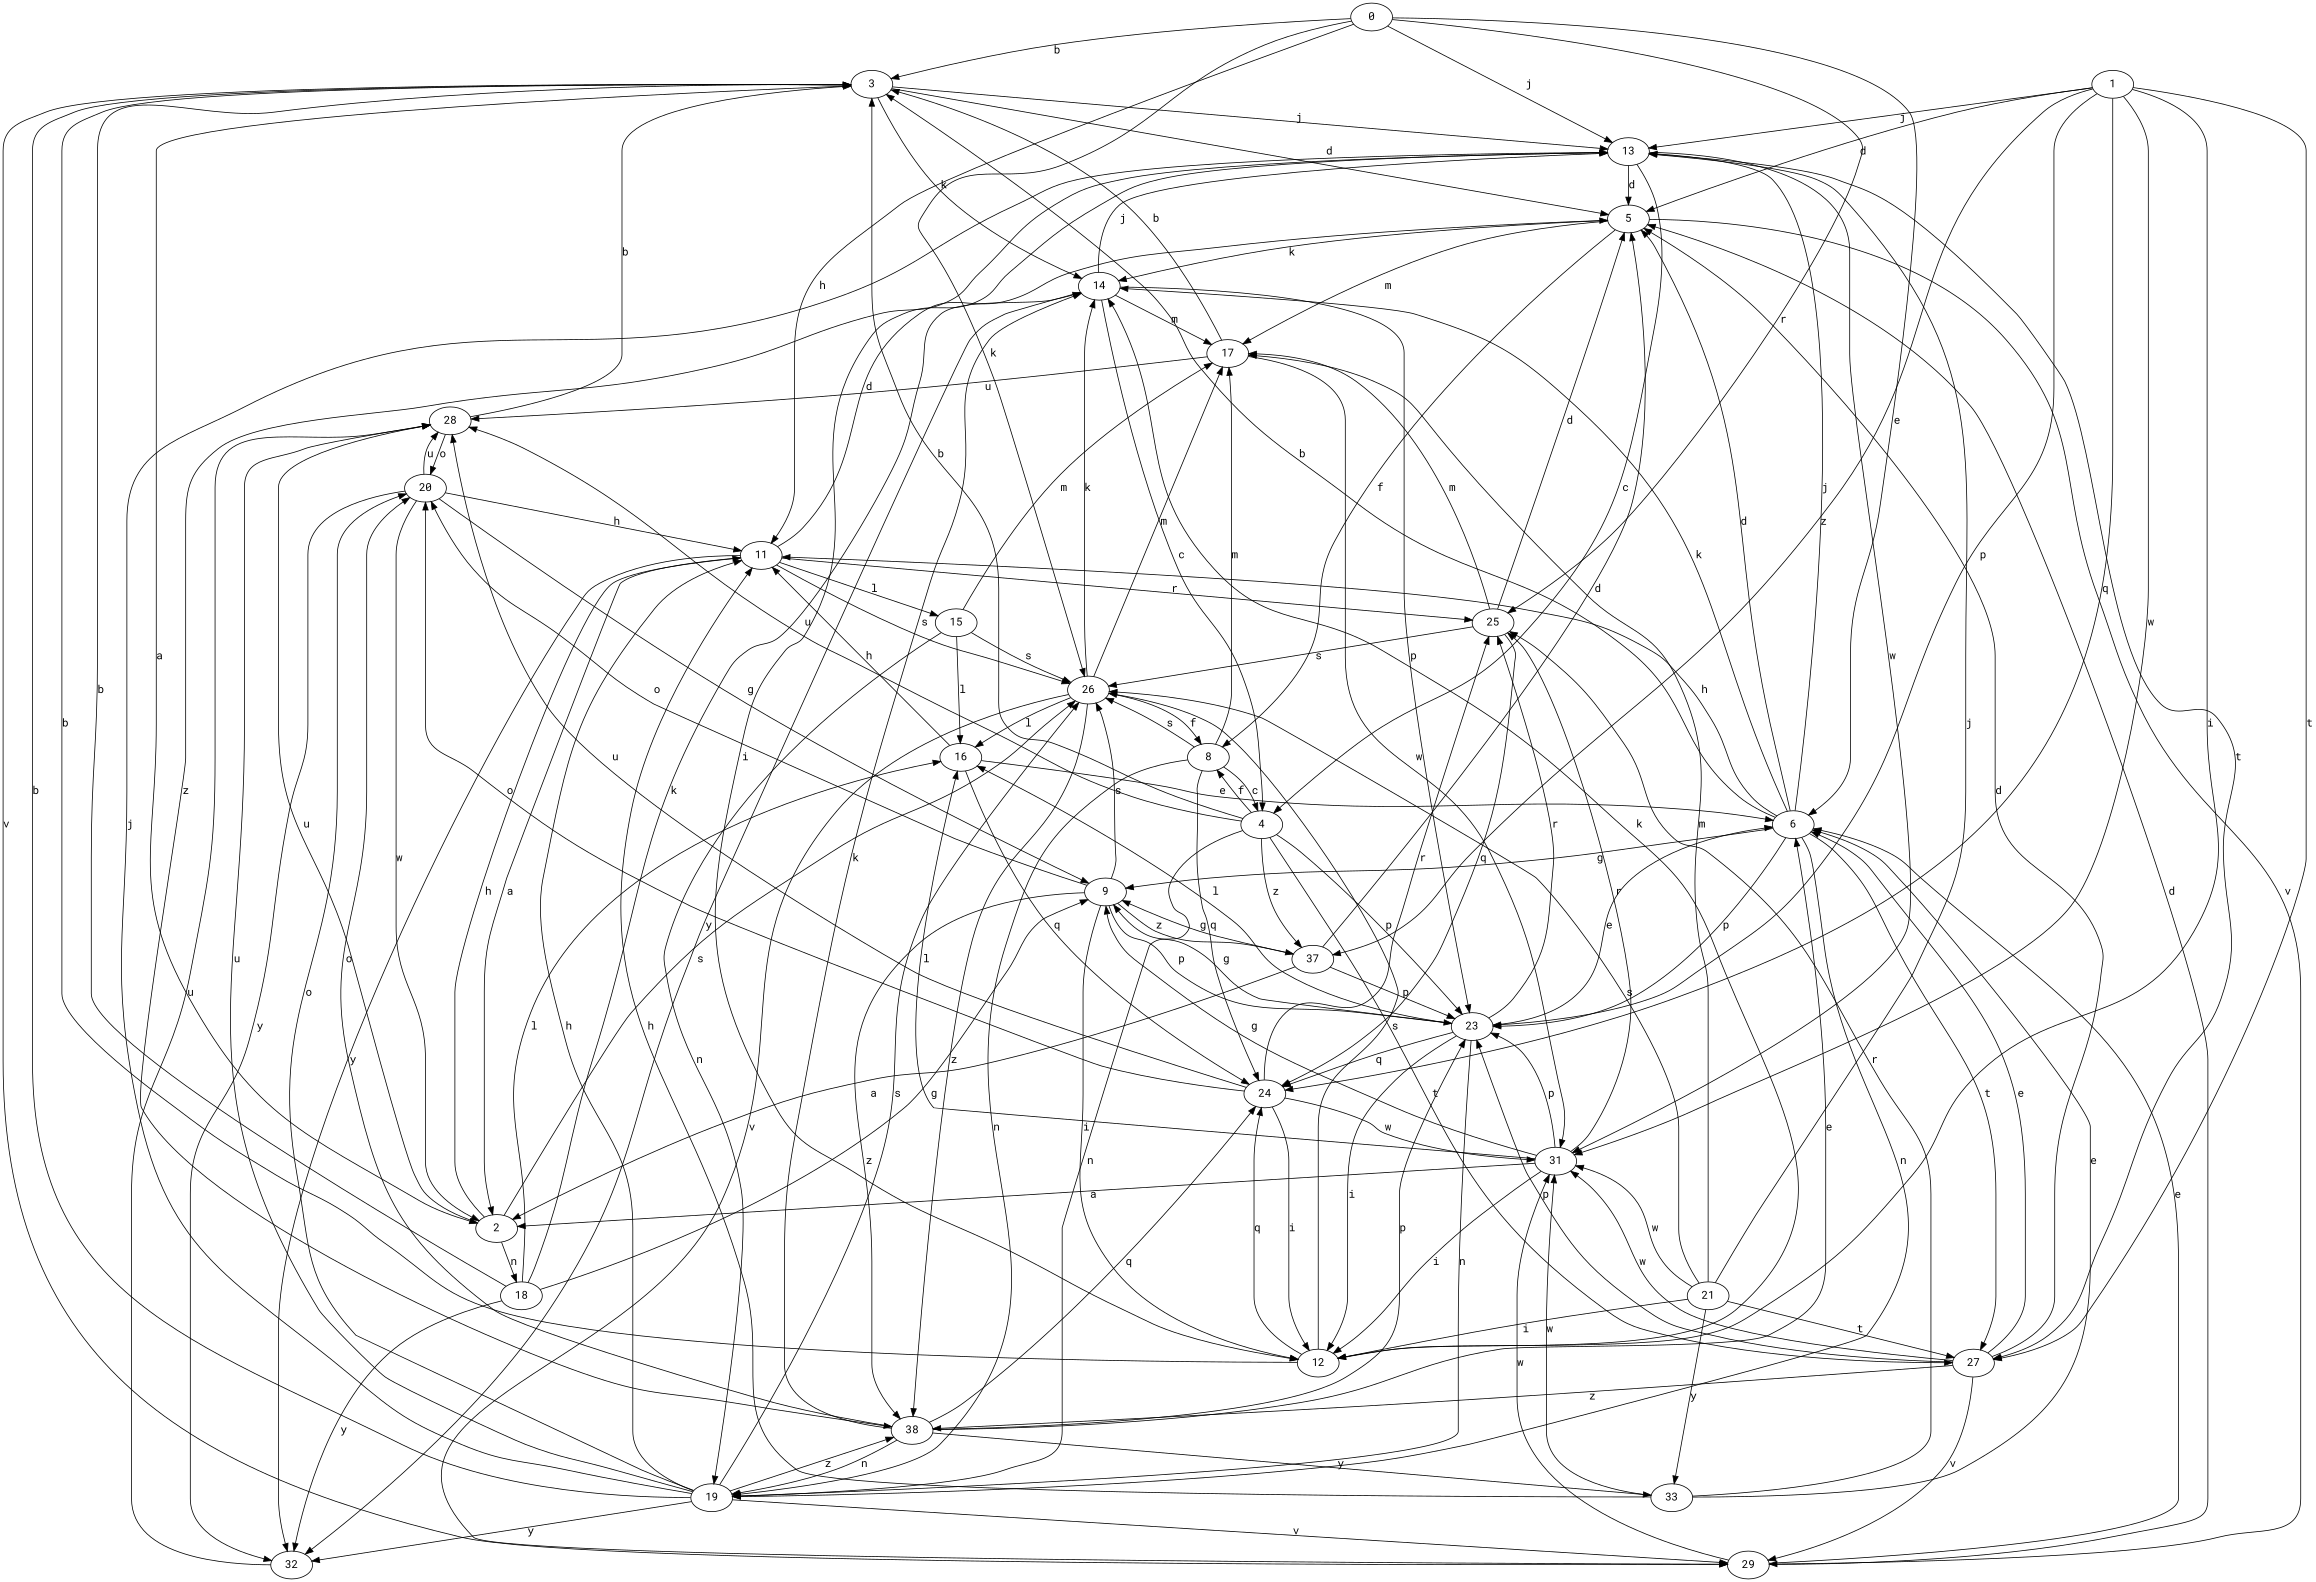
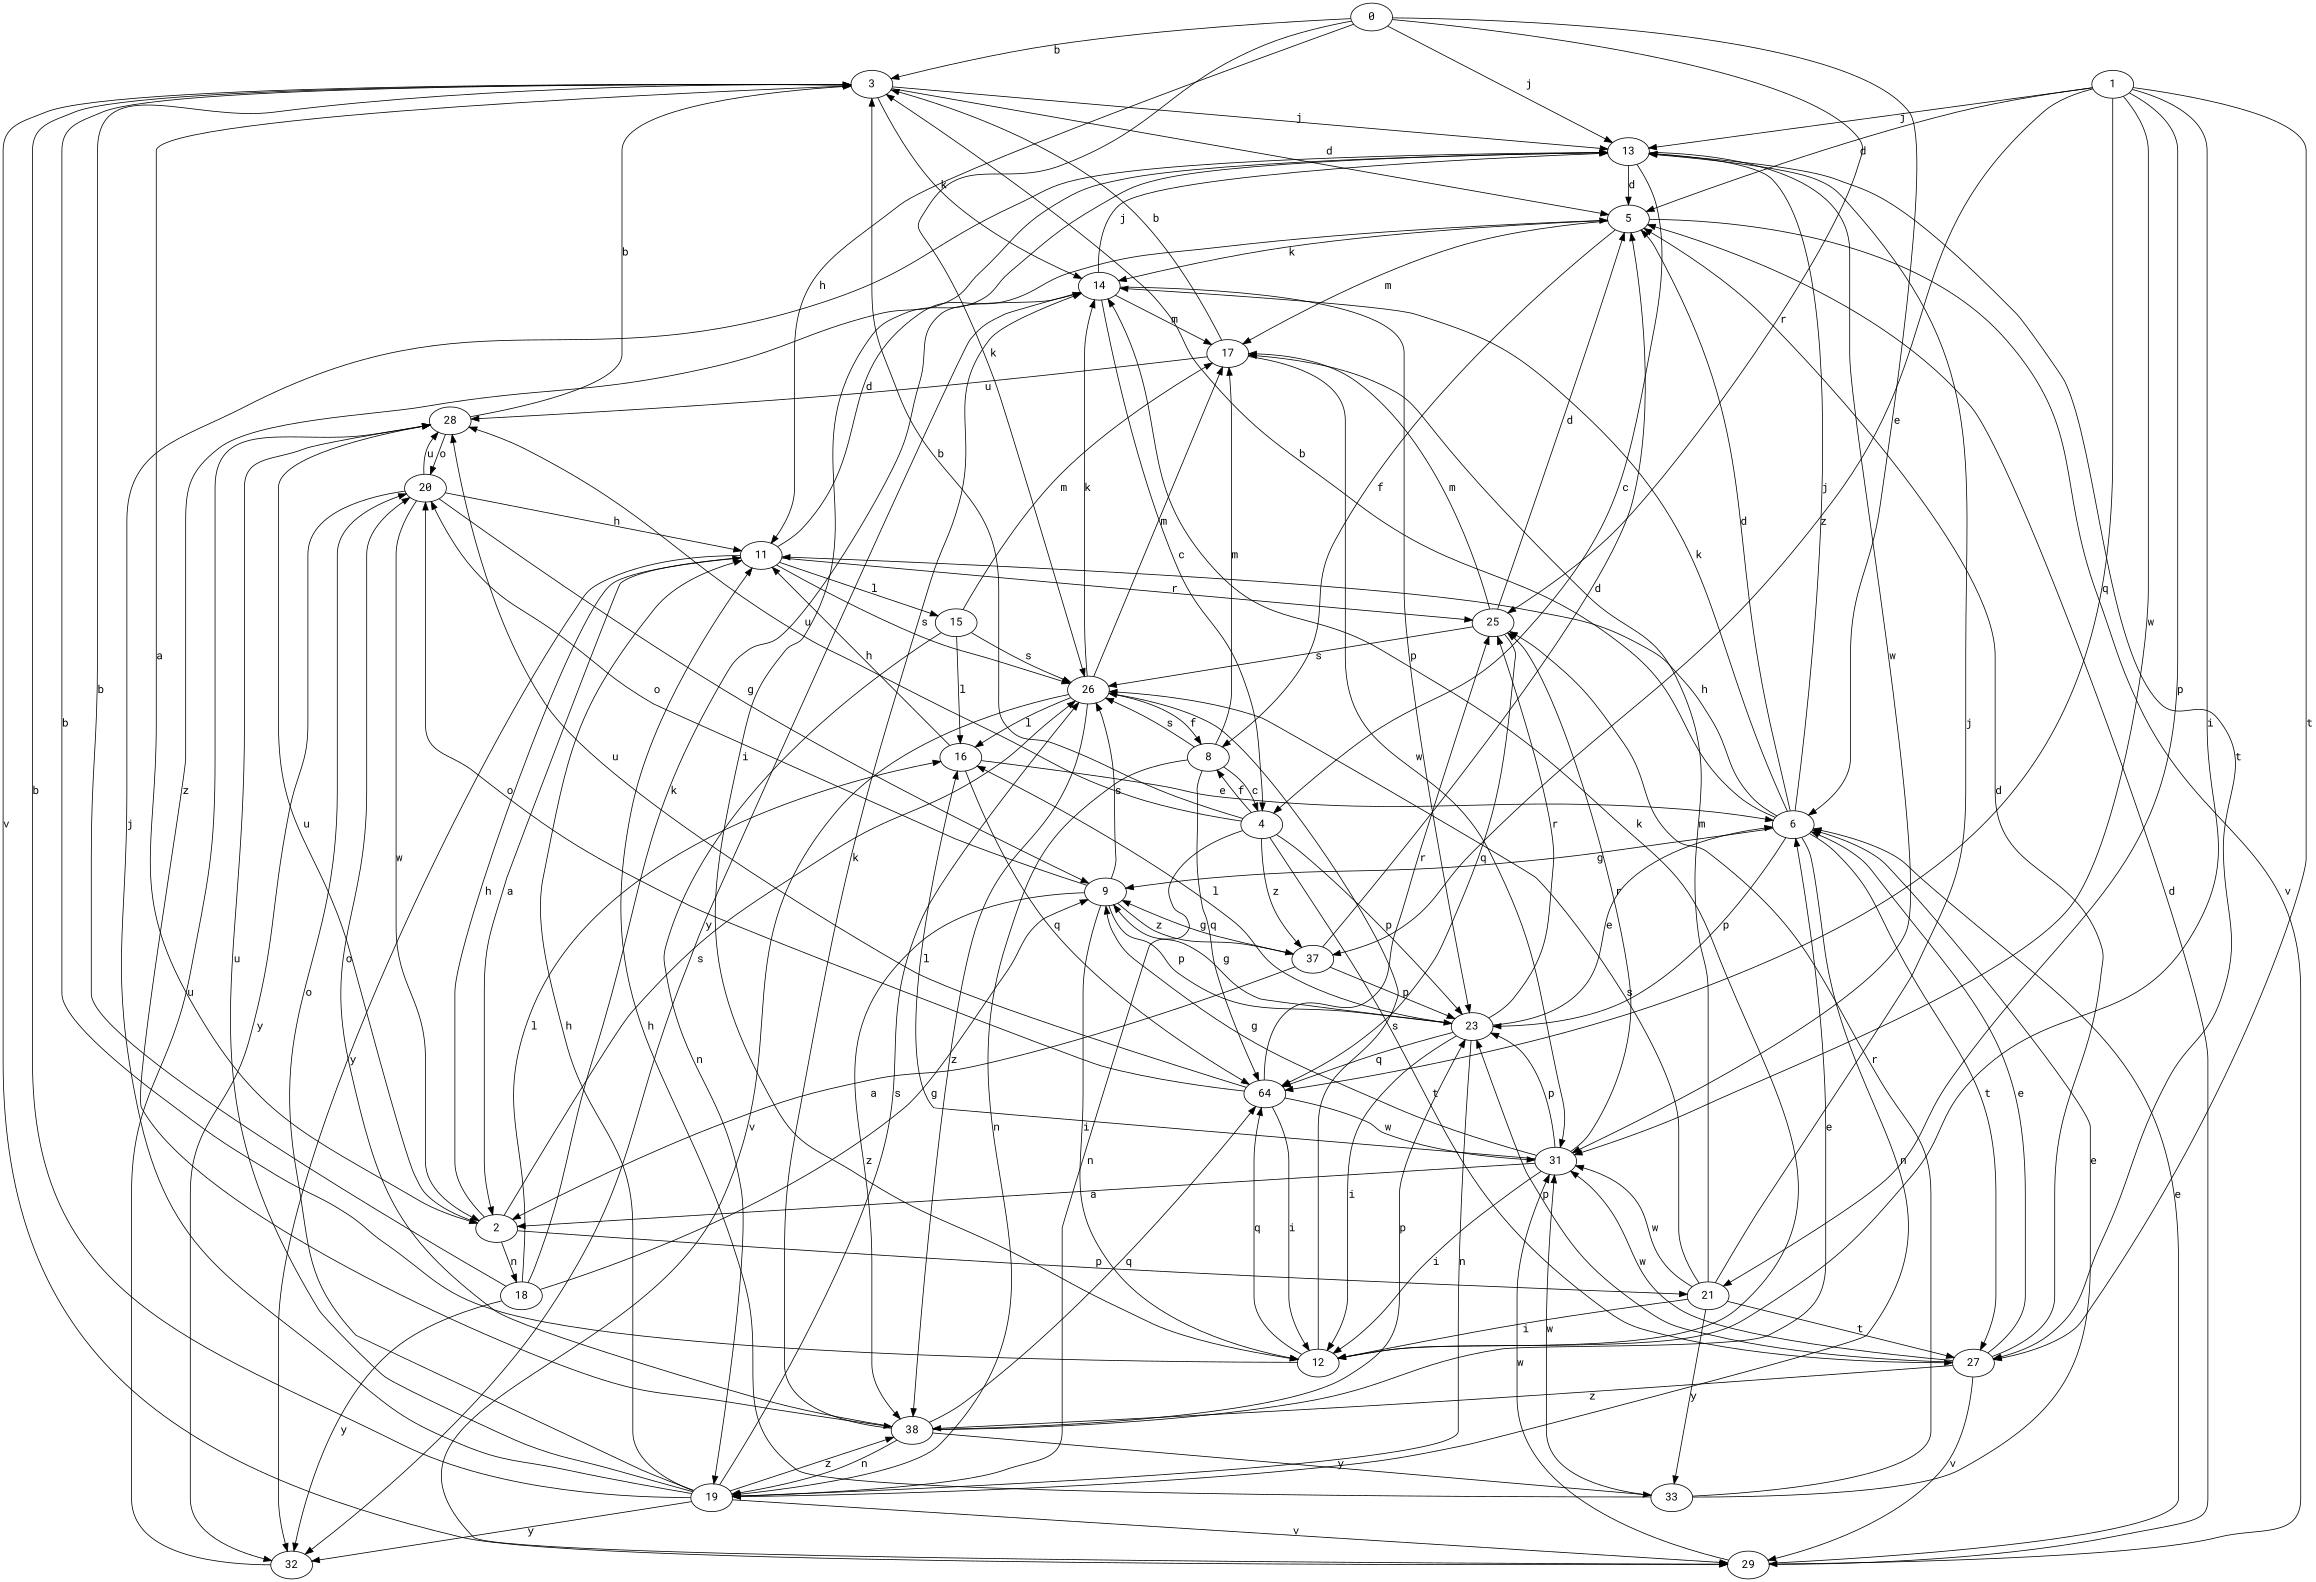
edge "1" -> "23": now "1" -> "21"
node "24": label "24" -> "64"
edge "2" -> "21": added, label "p"
